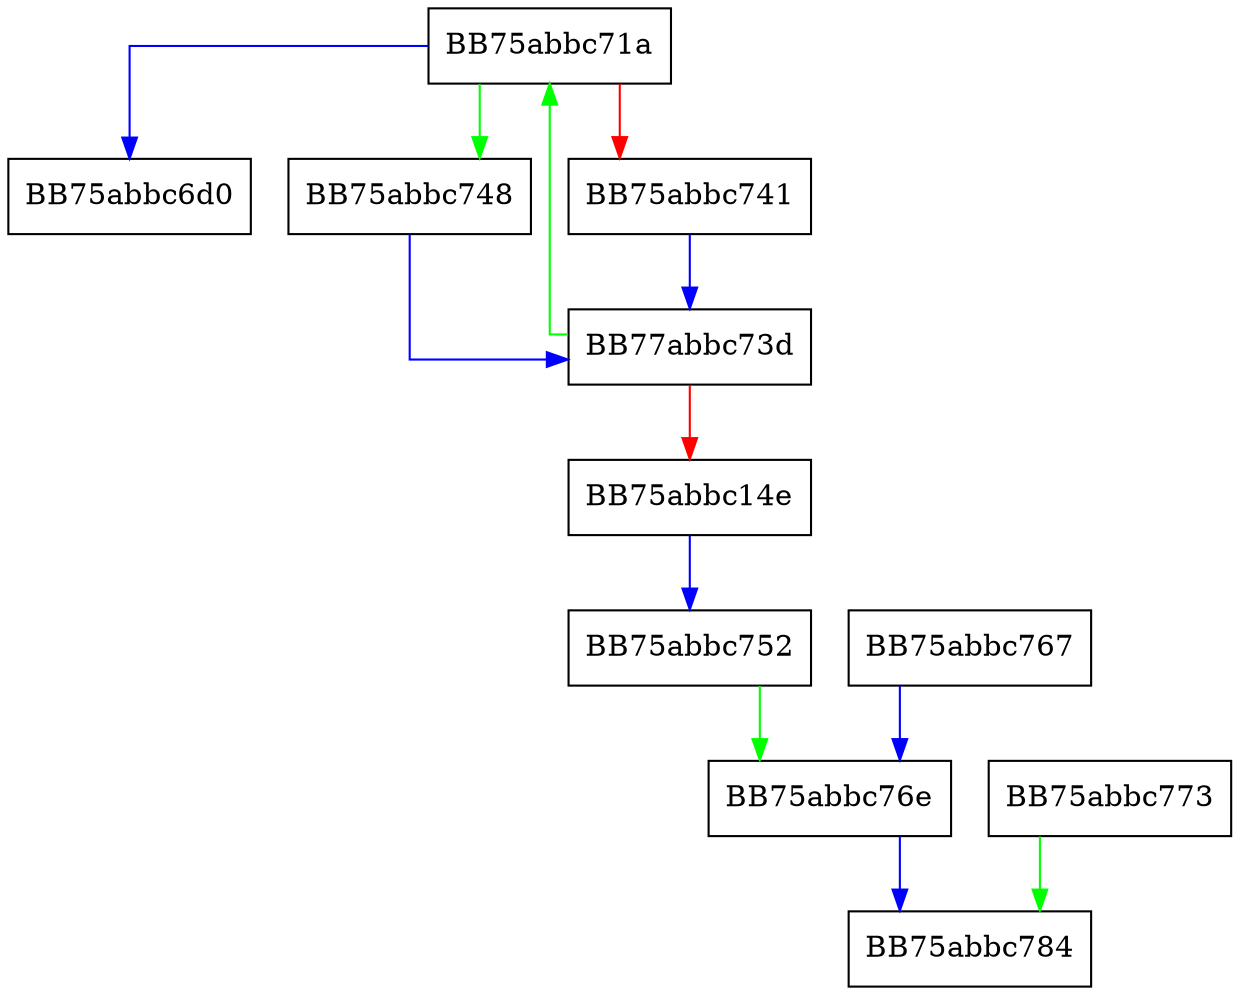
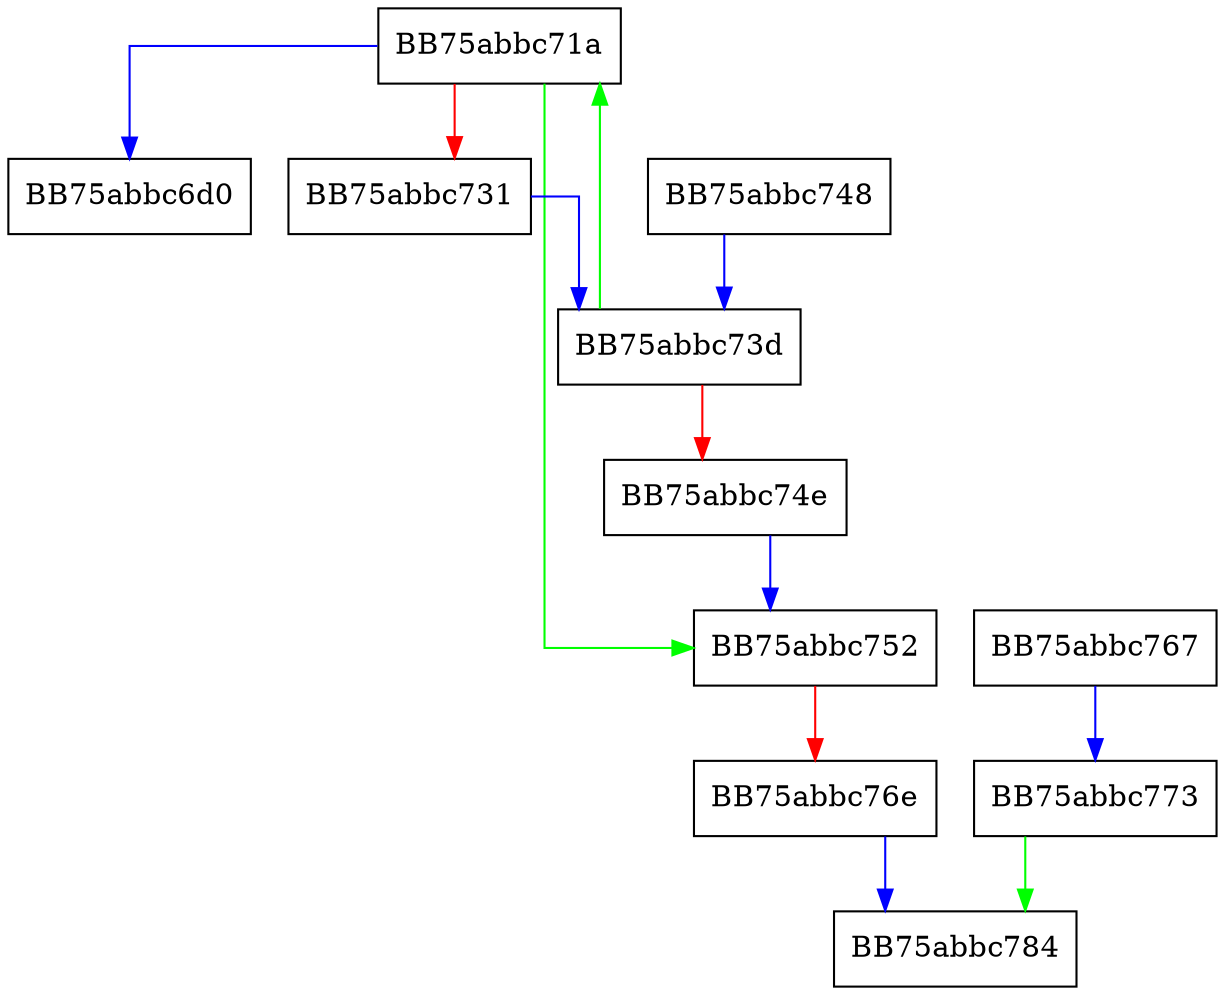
edge "BB75abbc71a" -> "BB75abbc748": now "BB75abbc71a" -> "BB75abbc752"
node "BB75abbc741": label "BB75abbc741" -> "BB75abbc731"
node "BB77abbc73d": label "BB77abbc73d" -> "BB75abbc73d"
node "BB75abbc14e": label "BB75abbc14e" -> "BB75abbc74e"
edge "BB75abbc752" -> "BB75abbc76e": color green -> red
edge "BB75abbc767" -> "BB75abbc76e": now "BB75abbc767" -> "BB75abbc773"
